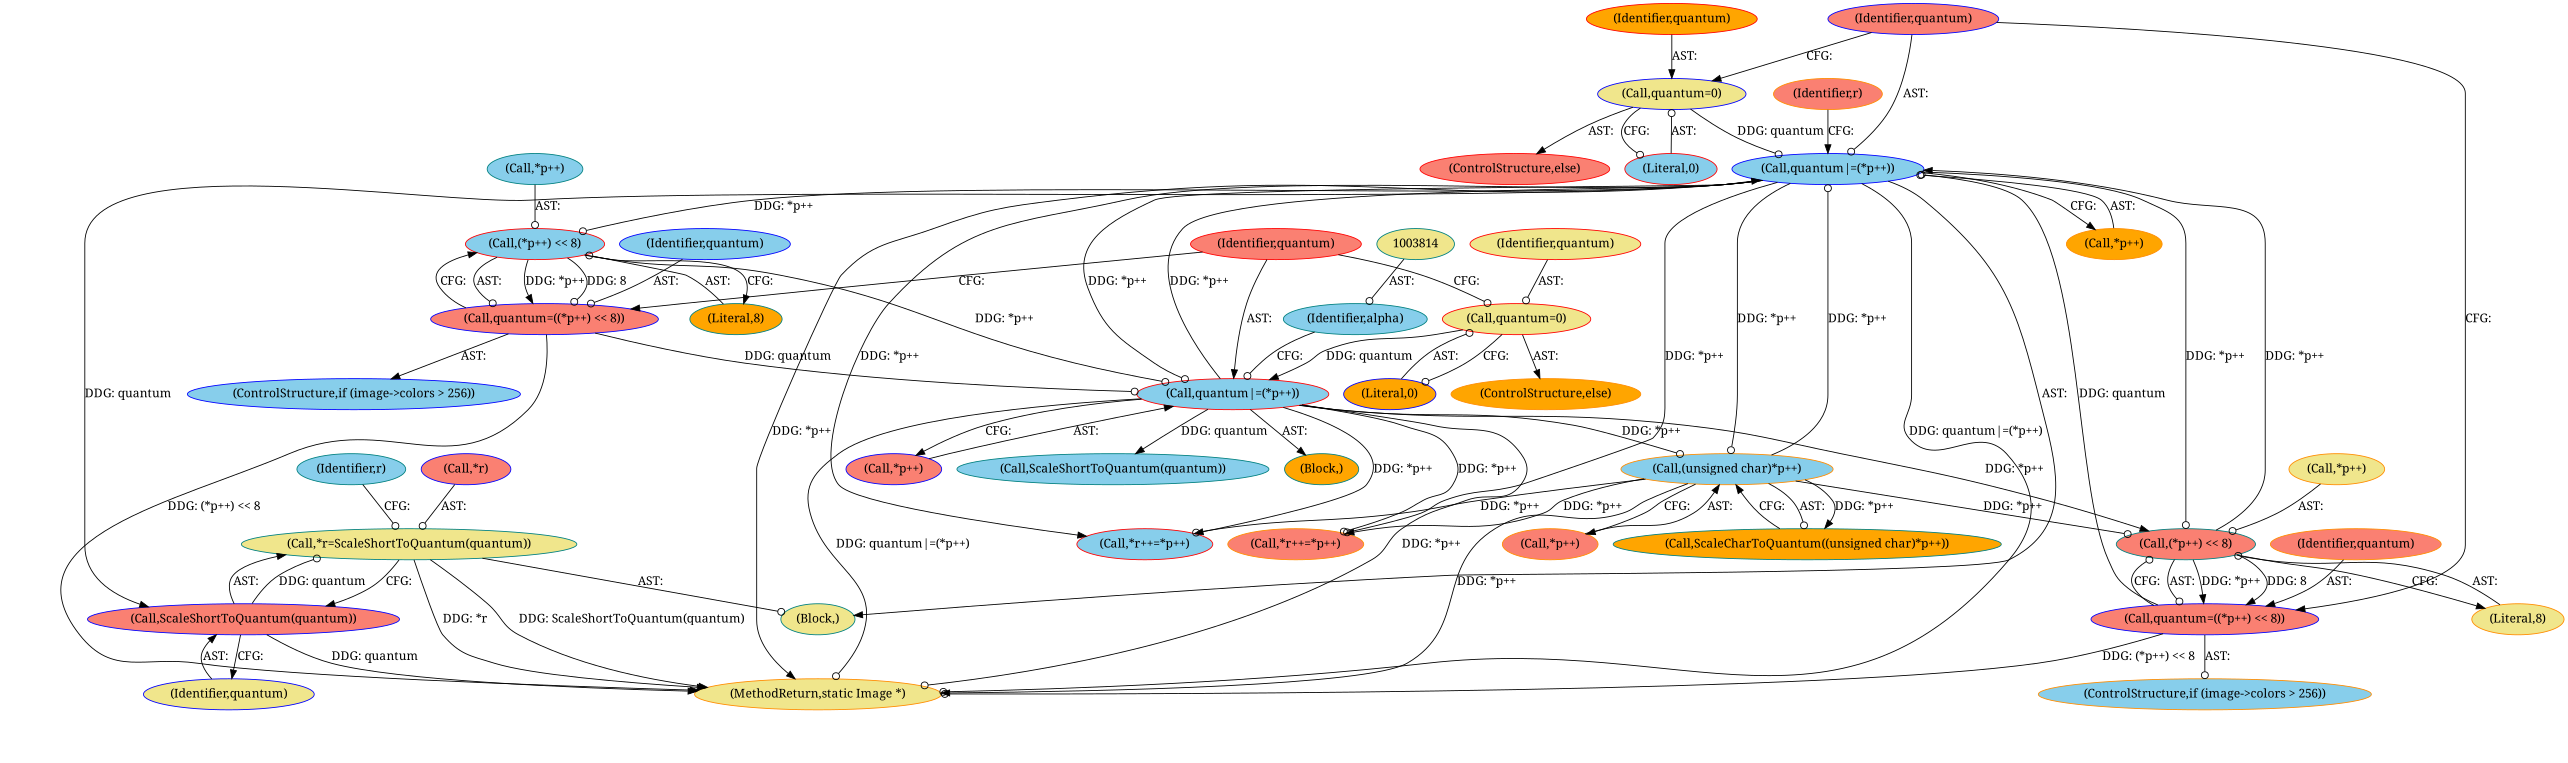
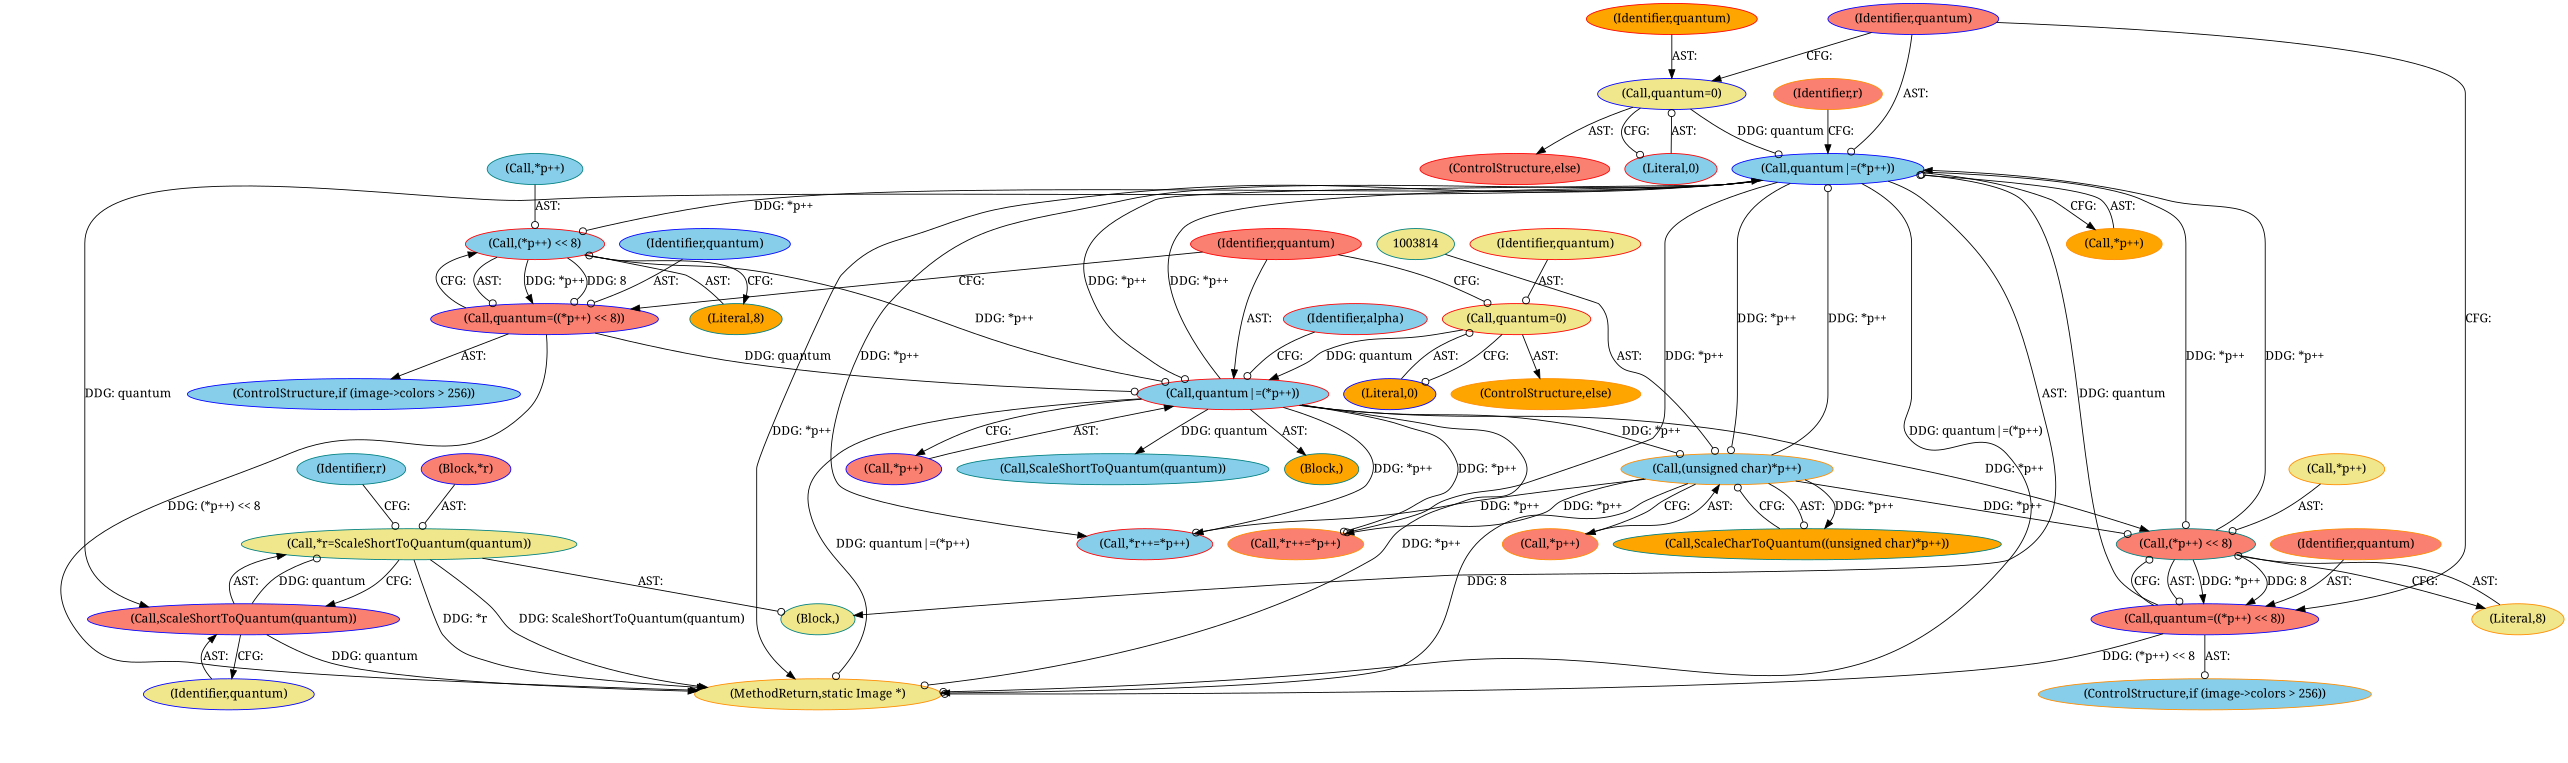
edge "1003814" -> "(Identifier,alpha)": now "1003814" -> "(Call,(unsigned char)*p++)"
node "(Identifier,alpha)": color teal -> red
node "(Call,*r)": label "(Call,*r)" -> "(Block,*r)"
edge "(Call,ScaleCharToQuantum((unsigned char)*p++))" -> "(Call,(unsigned char)*p++)": arrowhead normal -> odot
edge "(Call,(unsigned char)*p++)" -> "(MethodReturn,static Image *)": label "DDG: *p++" -> "DDG: 8"
